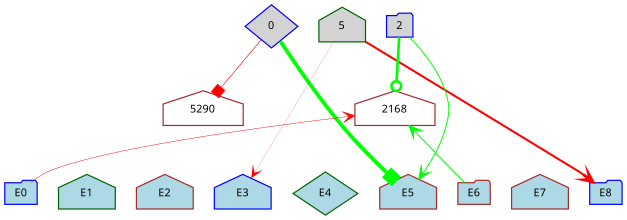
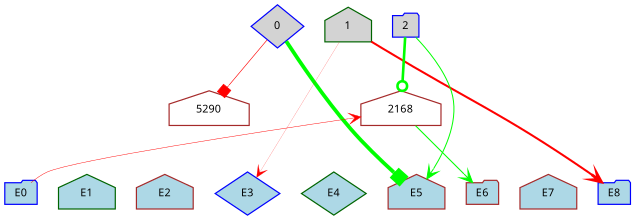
node "5": label "5" -> "1"
edge "E6" -> "2168": reversed
node "E3": shape house -> diamond
